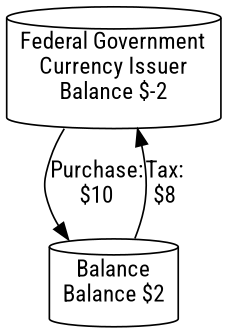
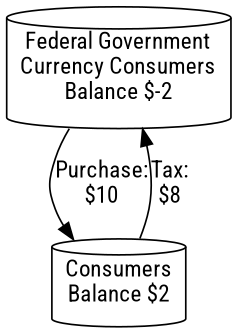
node "Federal Government Currency Issuer Balance $-2": label "Federal Government Currency Issuer Balance $-2" -> "Federal Government Currency Consumers Balance $-2"
node "Balance Balance $2": label "Balance Balance $2" -> "Consumers Balance $2"
